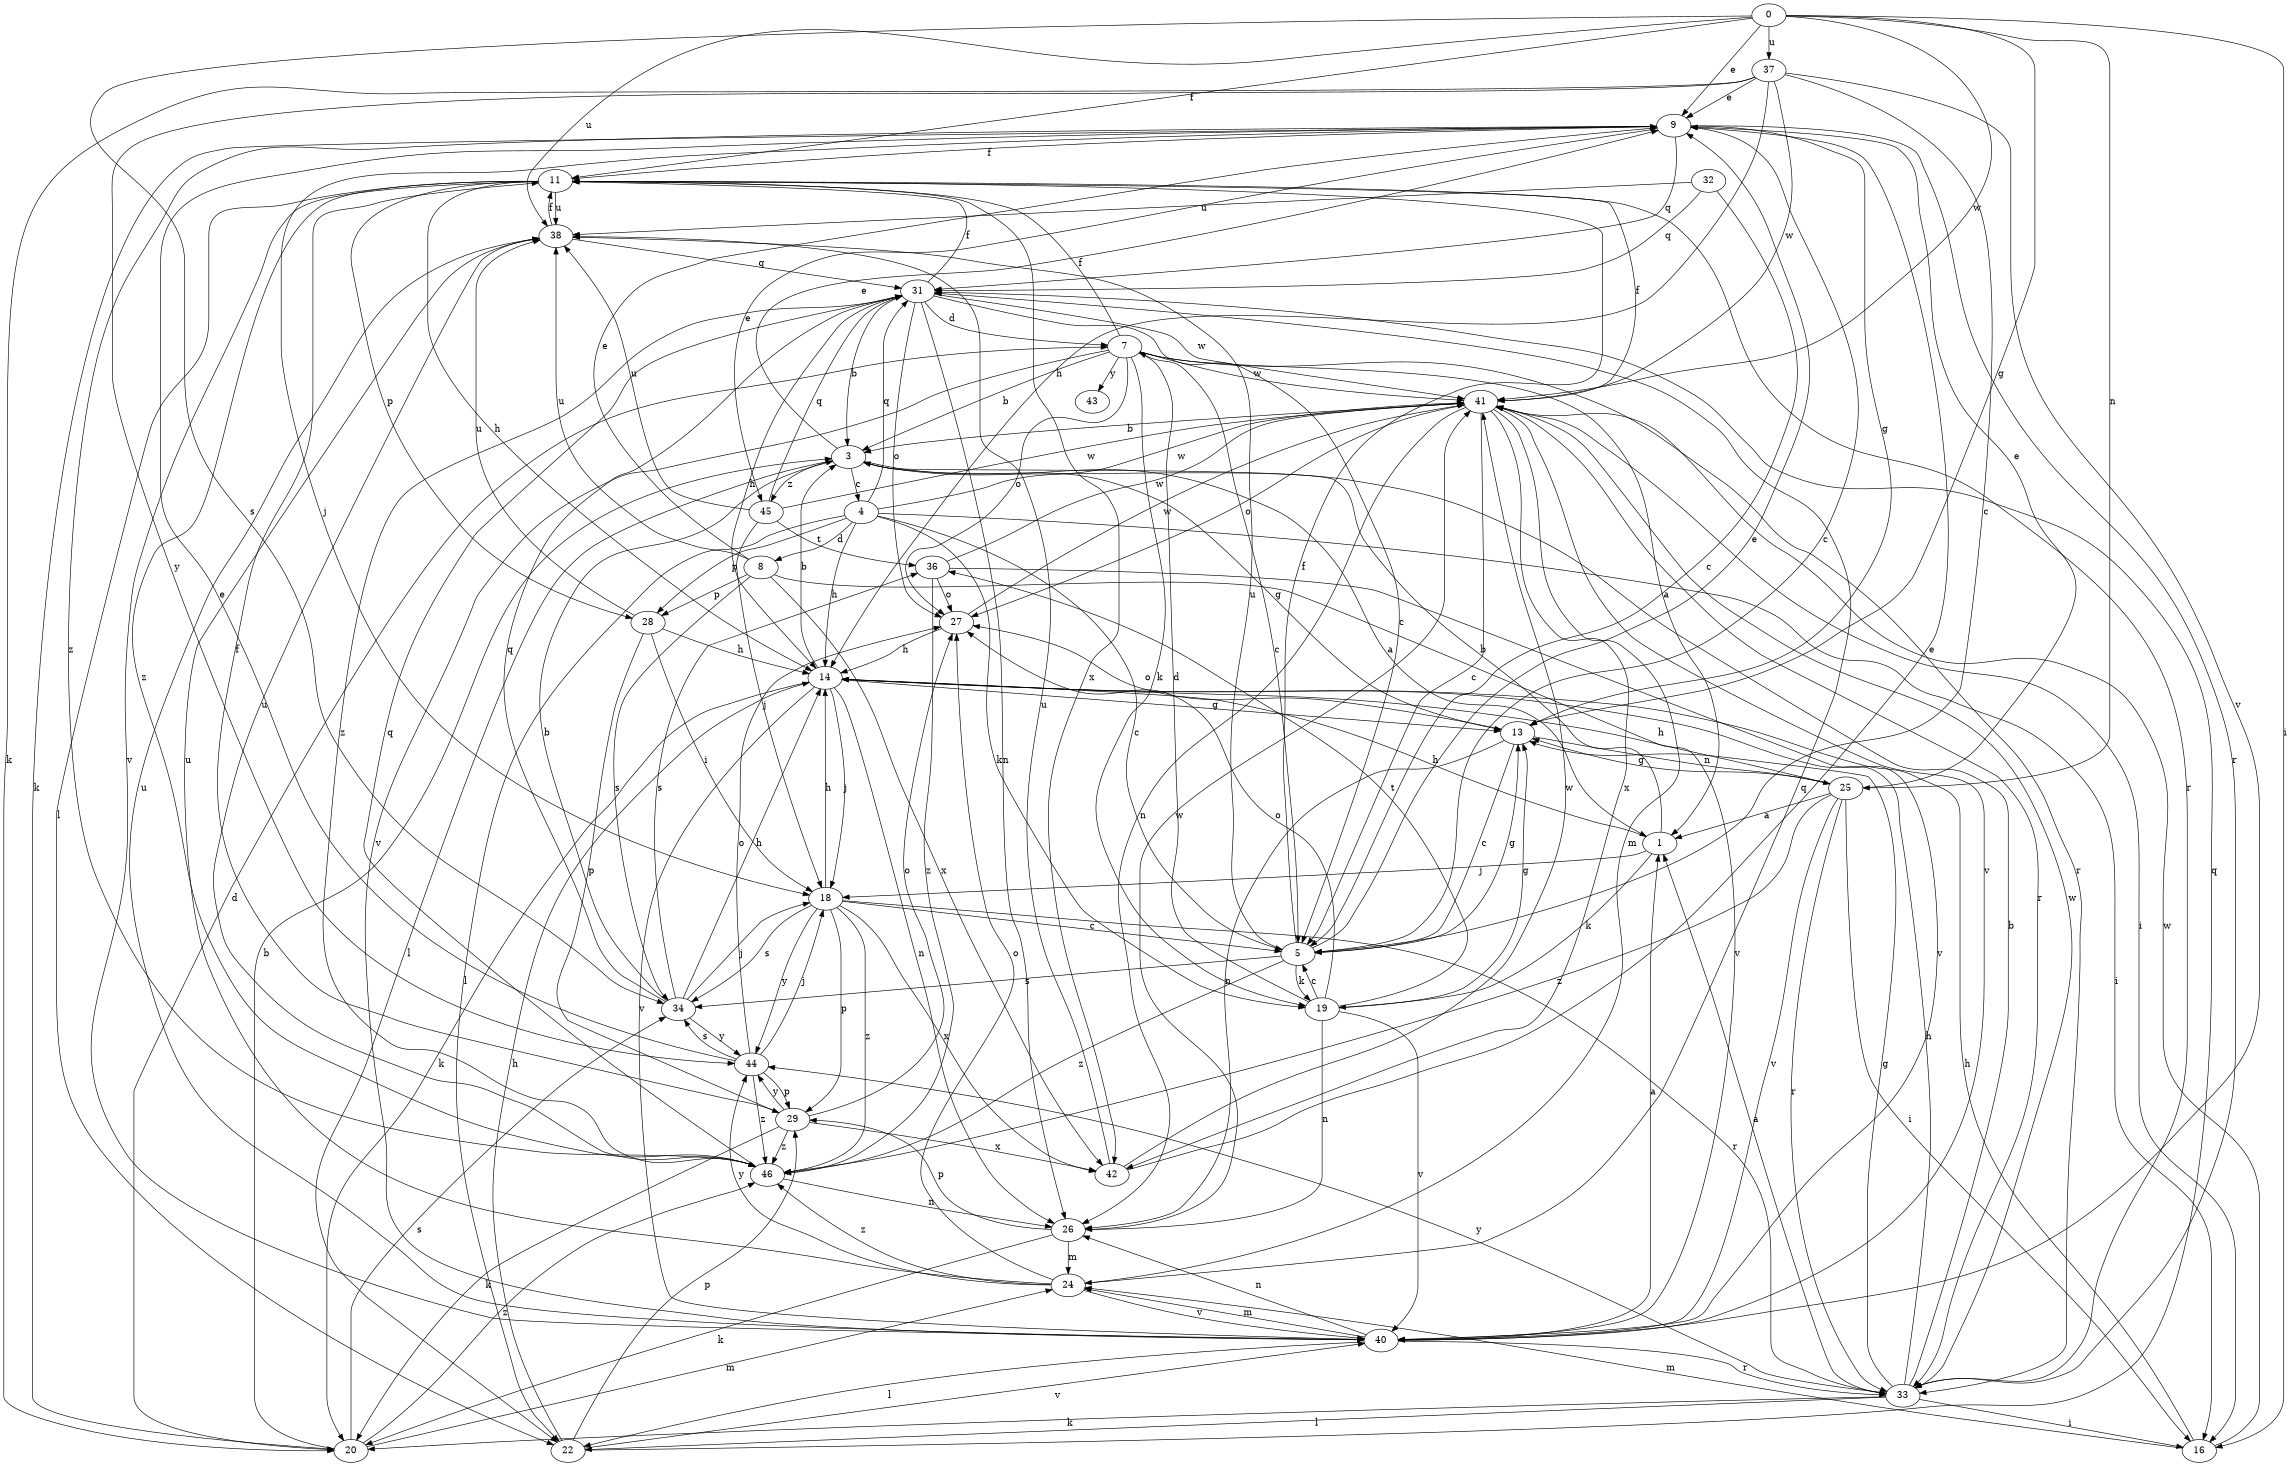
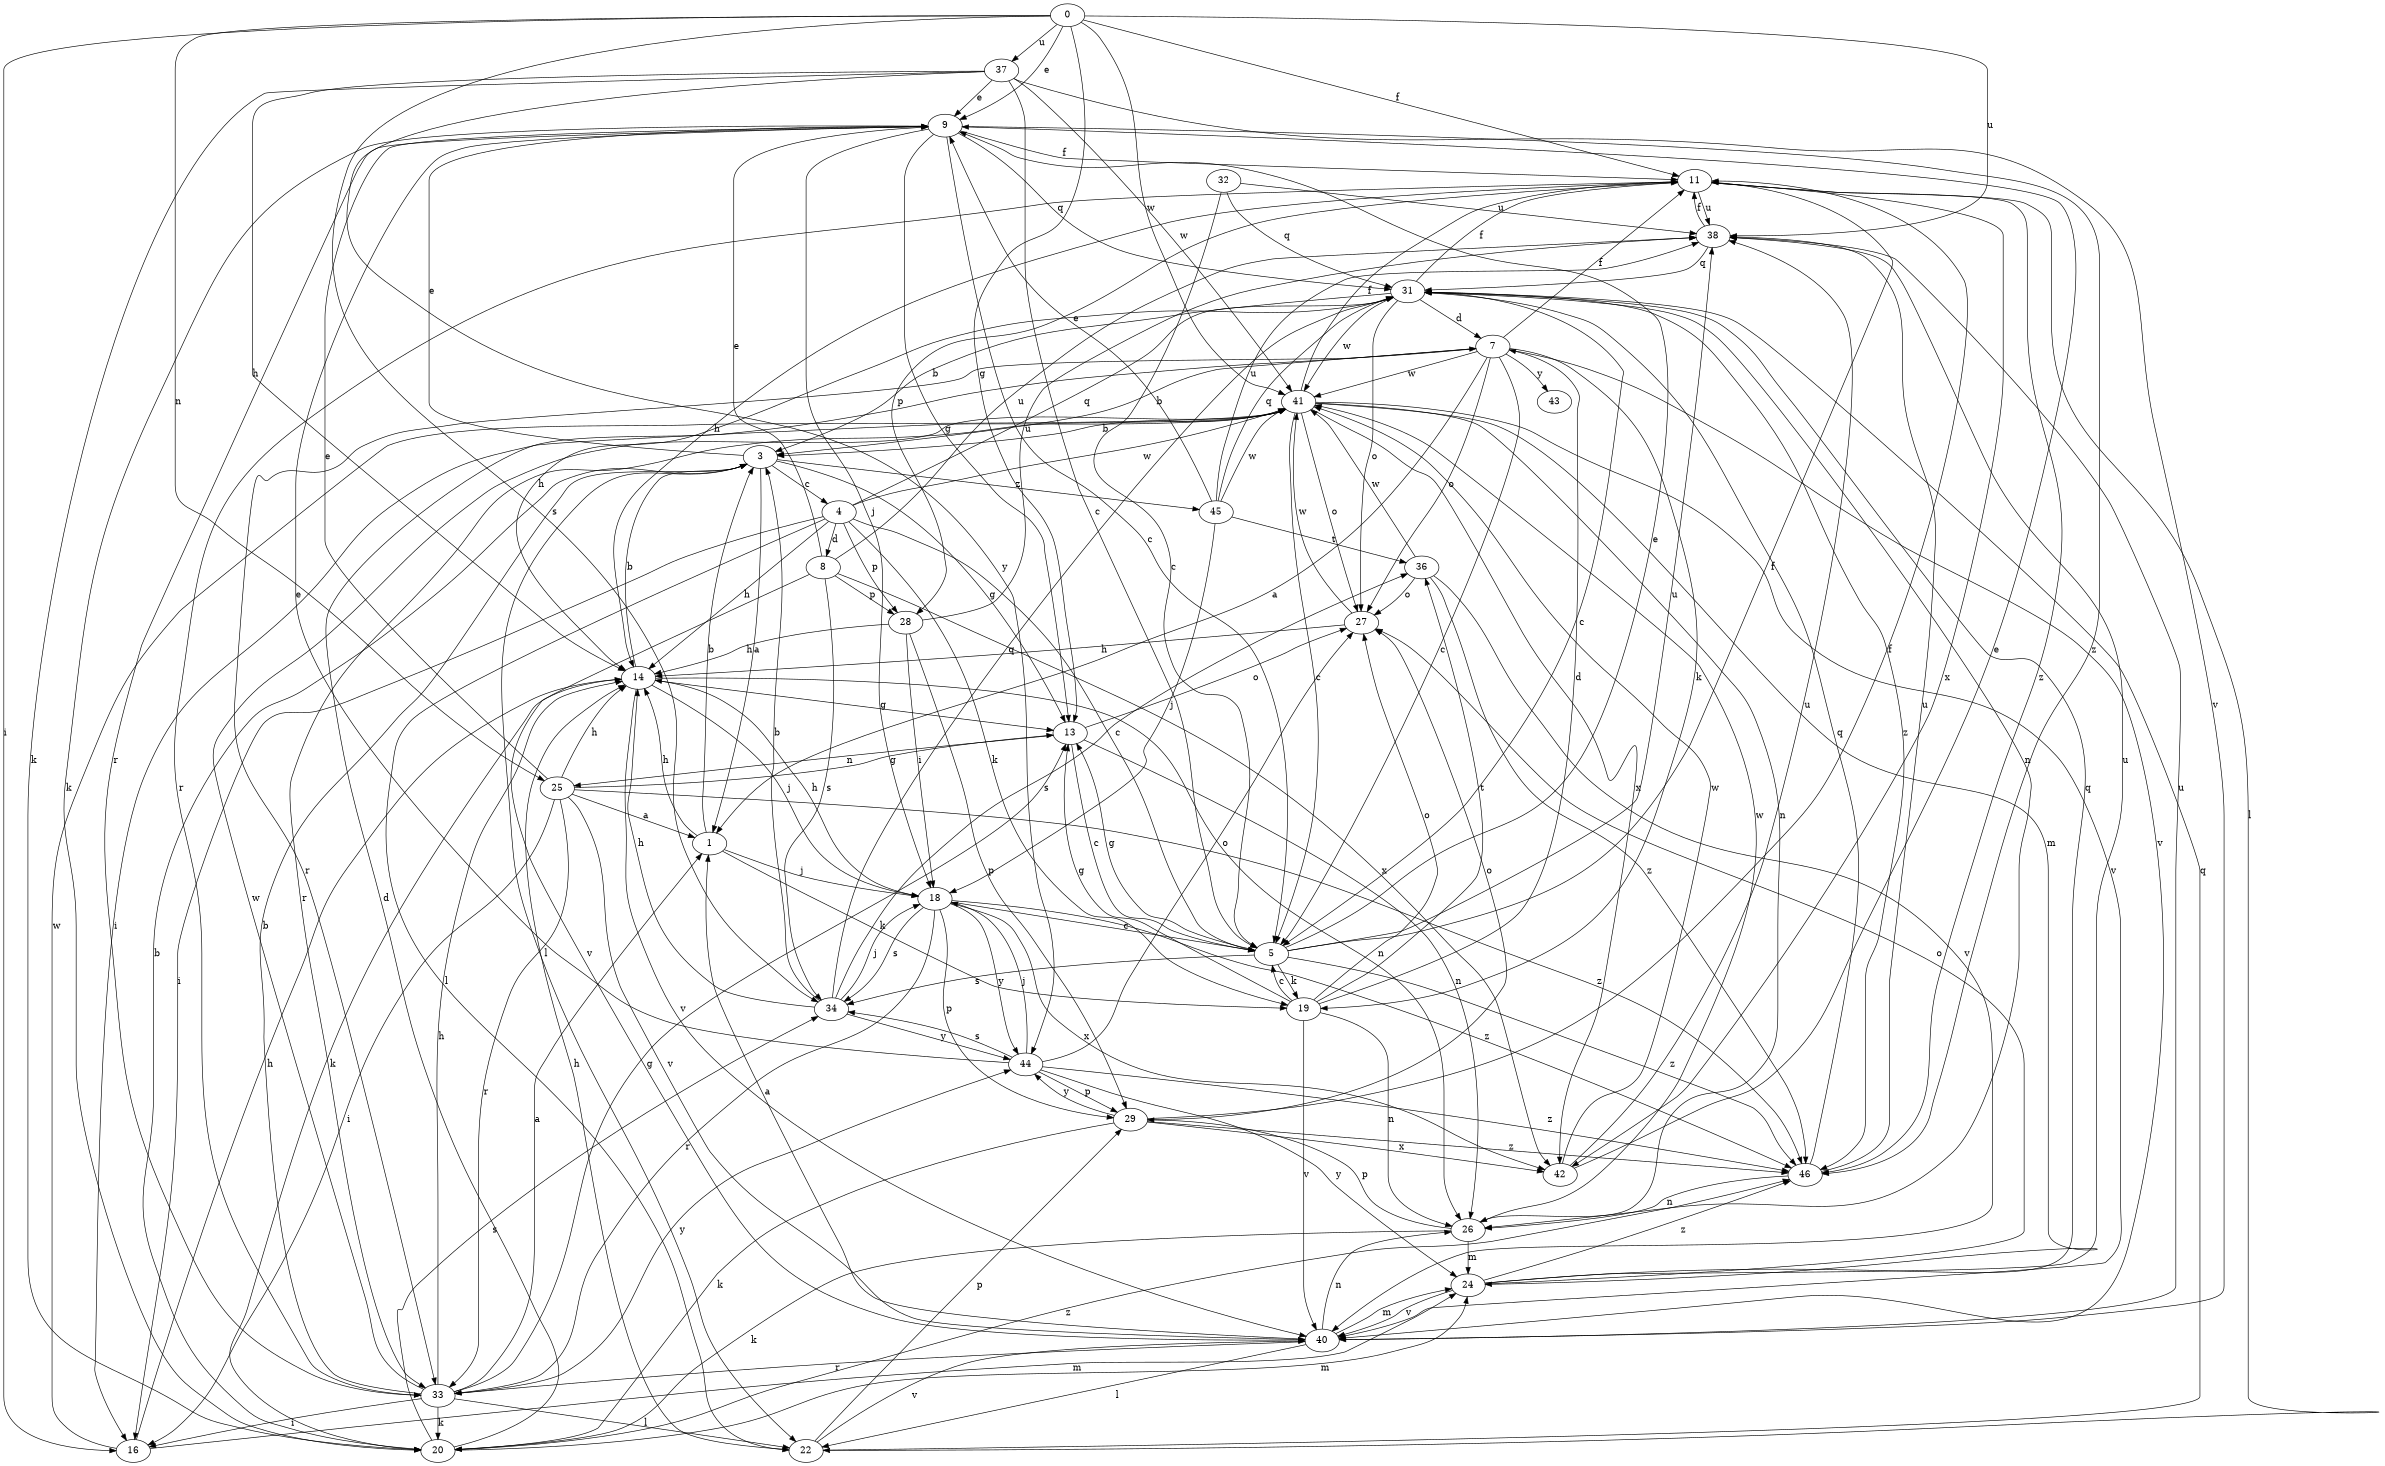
edge "9" -> "45": reversed
edge "11" -> "40": removed, label "v"
edge "24" -> "44": reversed
